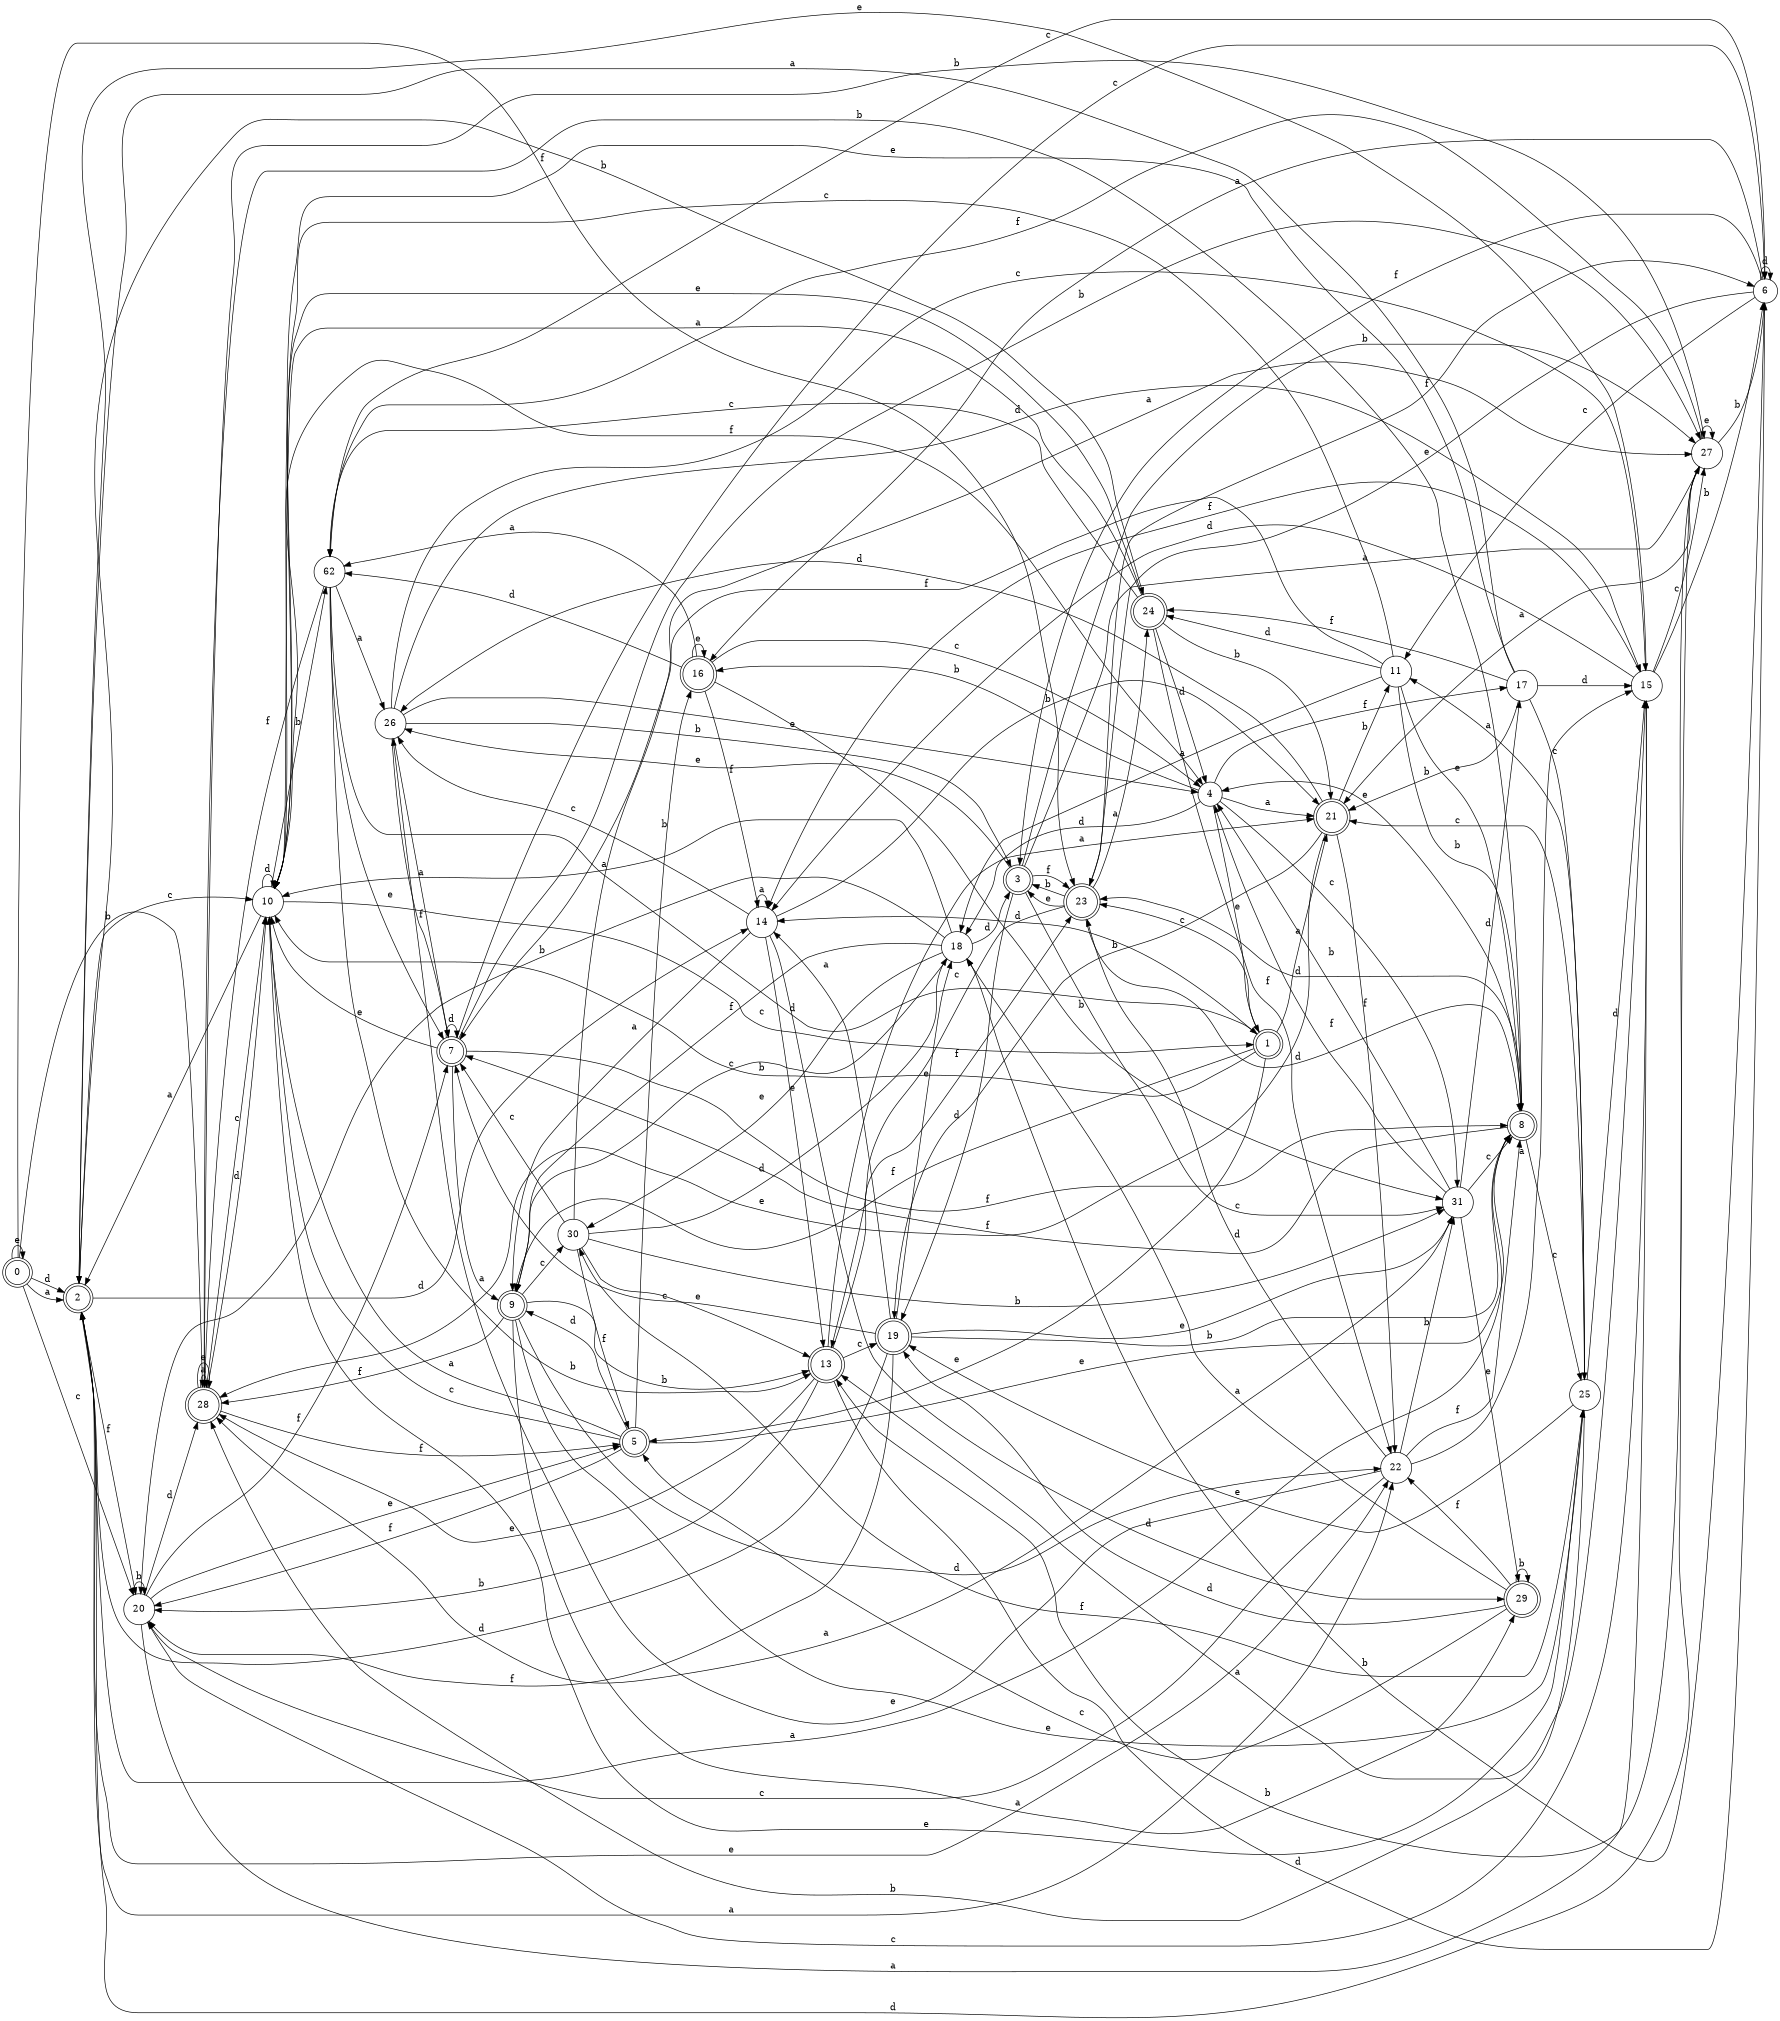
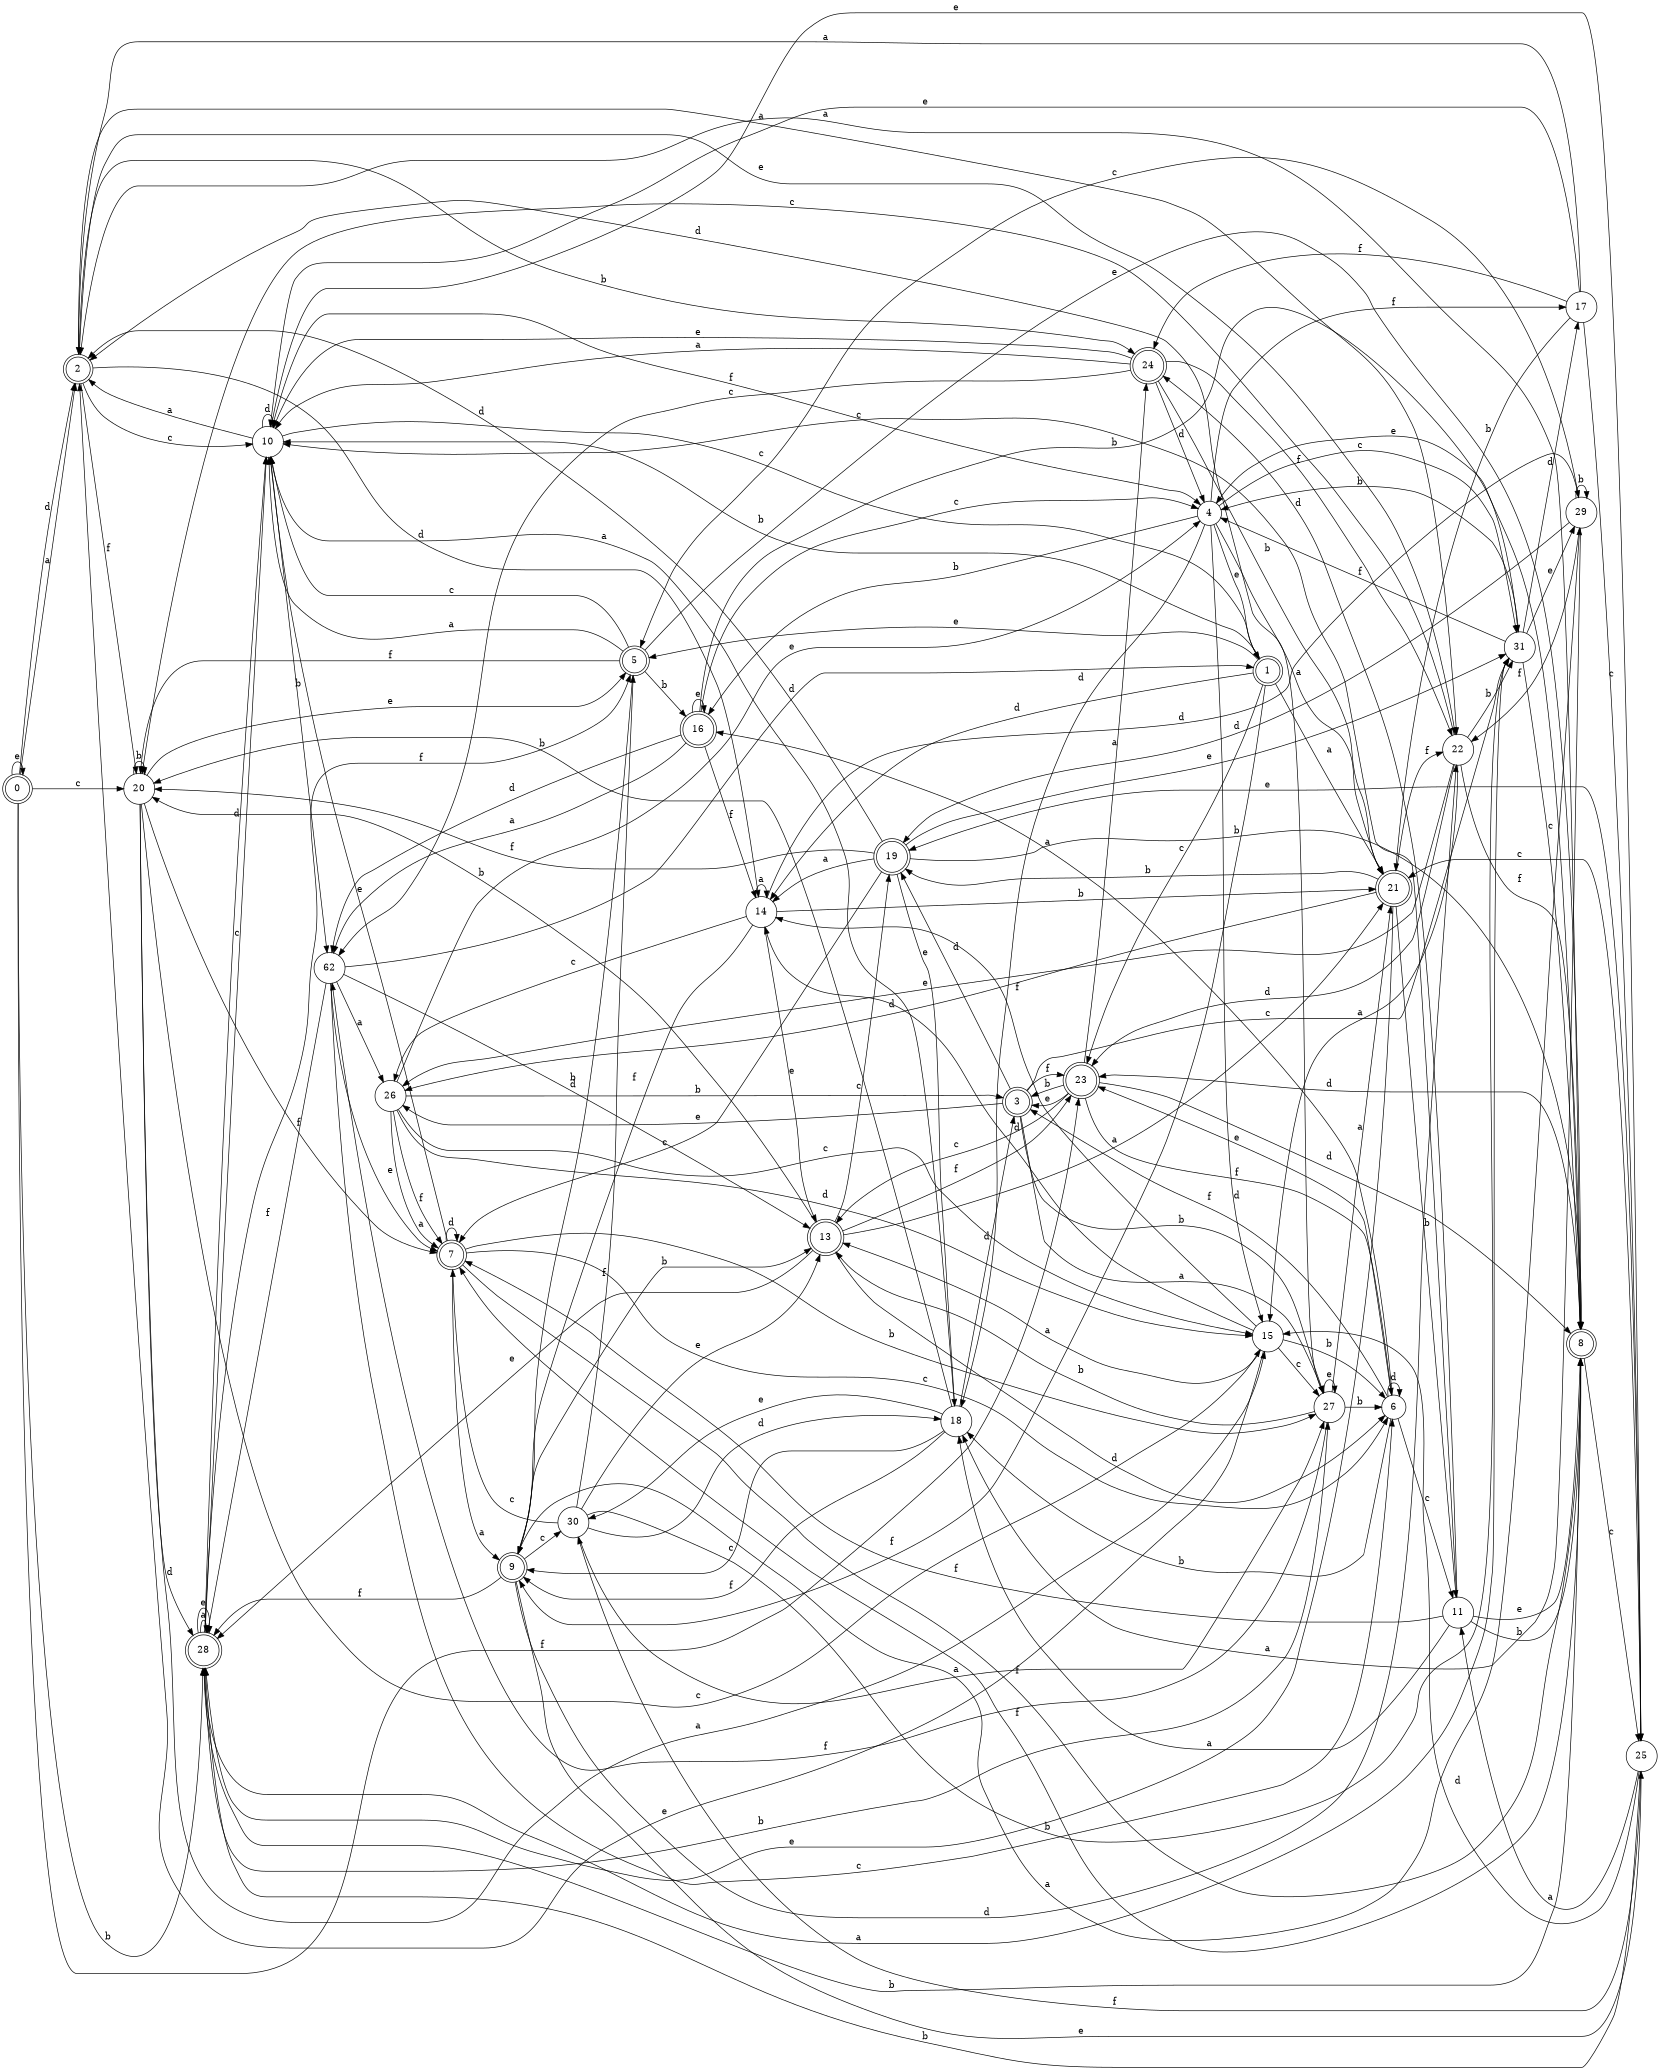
edge "17" -> "15": now "4" -> "15"
edge "14" -> "9": label "a" -> "f"
node "29": shape doublecircle -> circle
